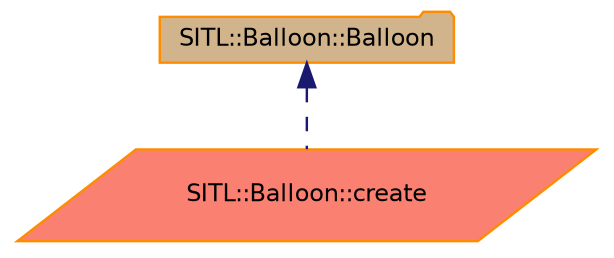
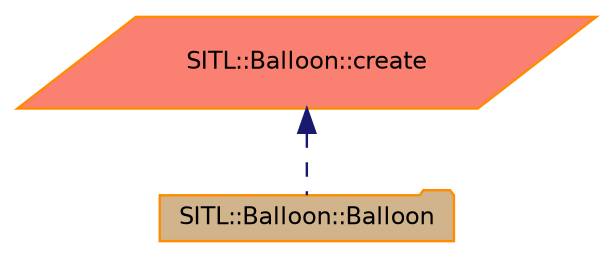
edge "SITL::Balloon::create" -> "SITL::Balloon::Balloon": reversed
